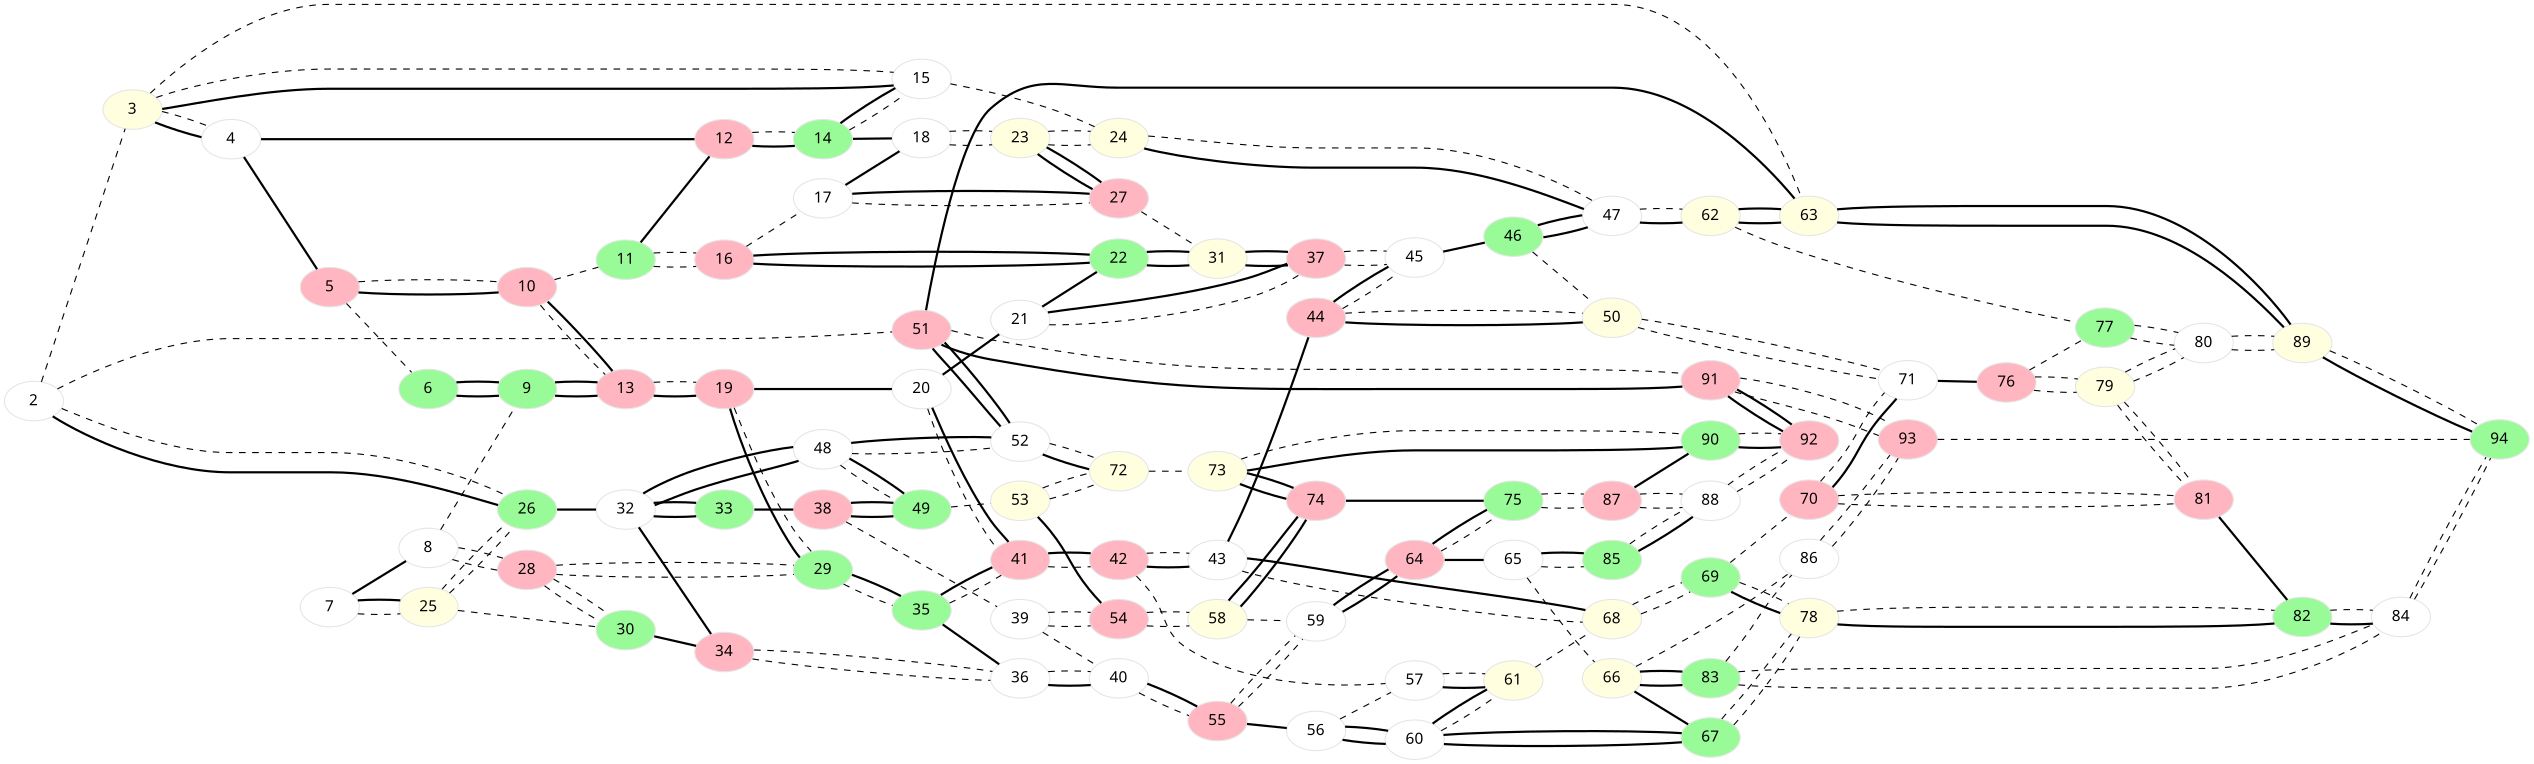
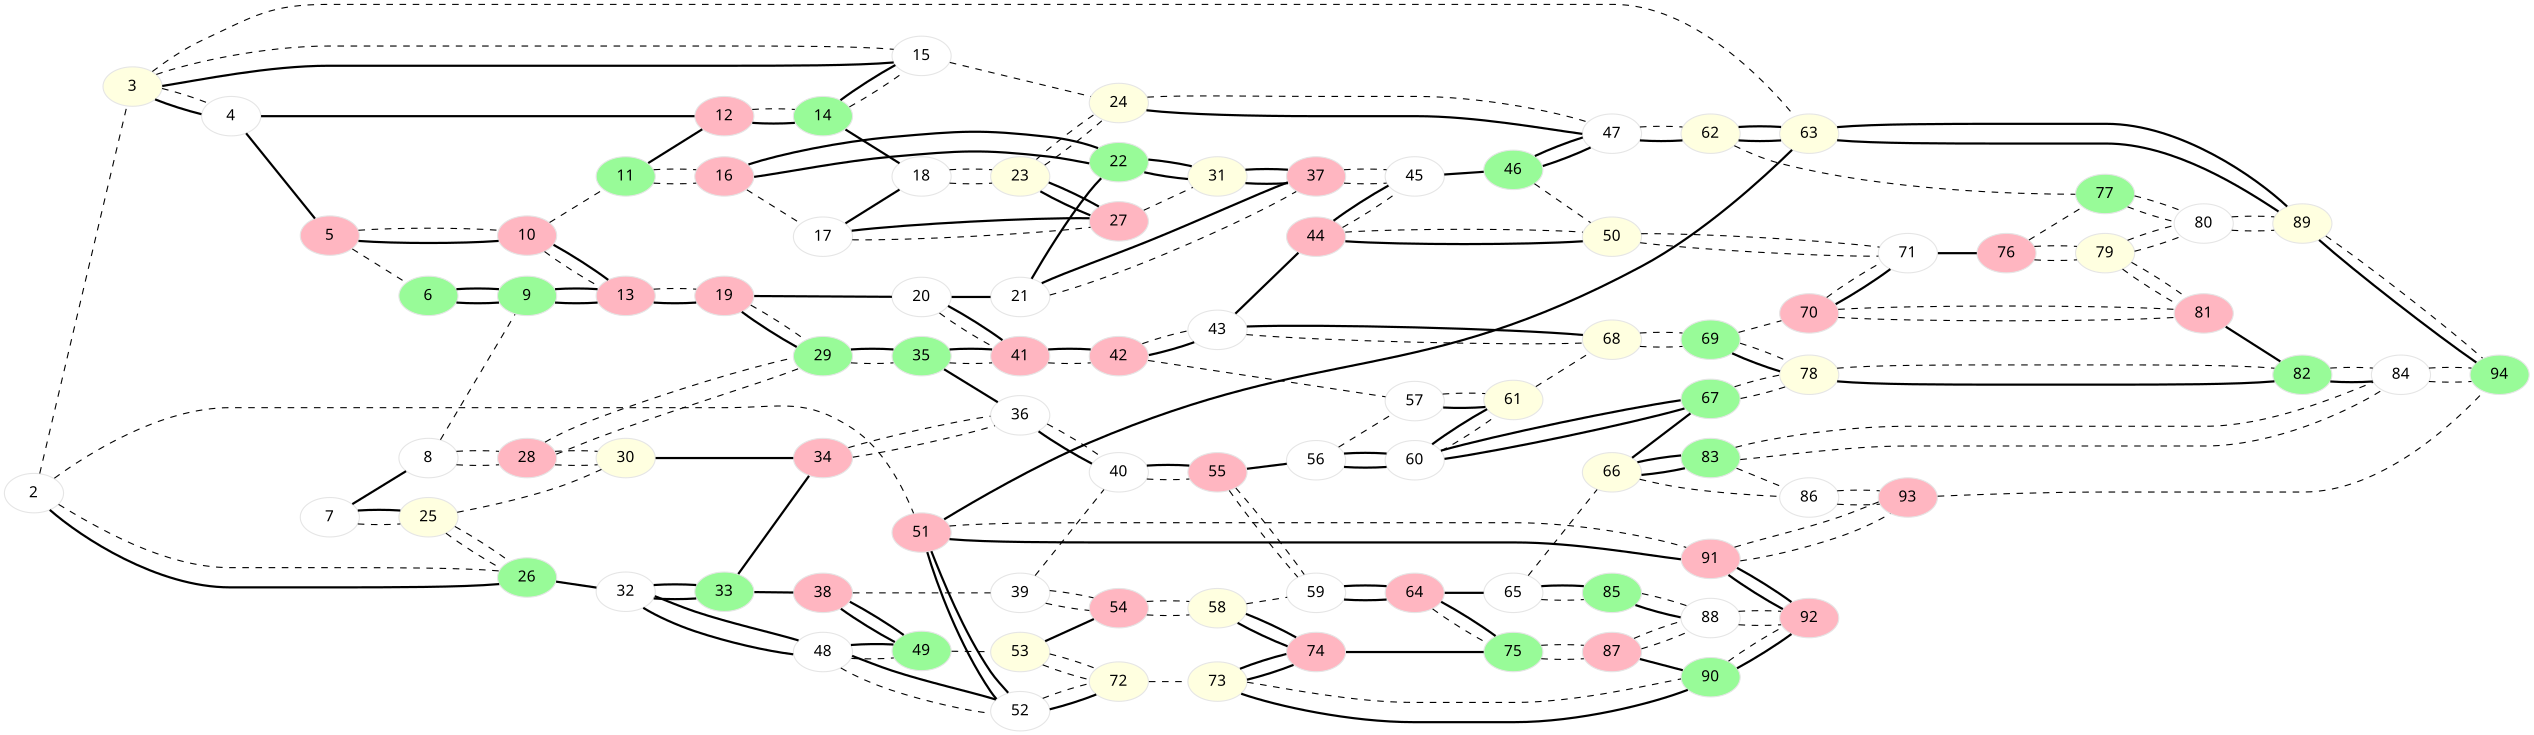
edge "32" -- "34": now "33" -- "34"
node "30": fillcolor palegreen -> lightyellow
